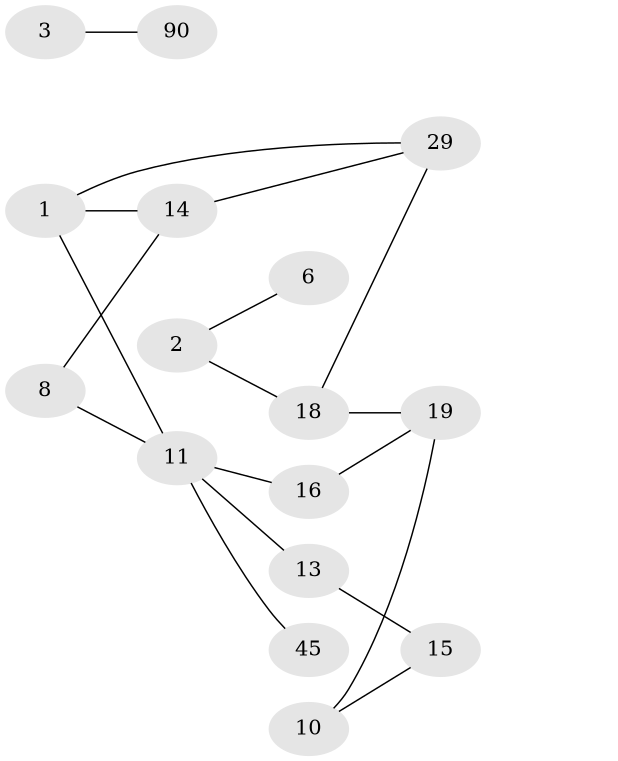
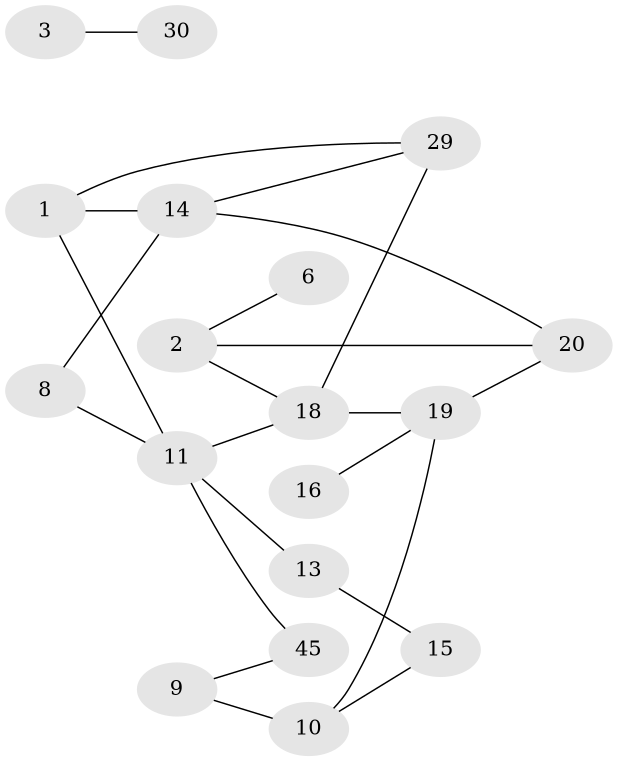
node "90": label "90" -> "30"
node "20": added
edge "11" -- "16": now "11" -- "18"
node "9": added
